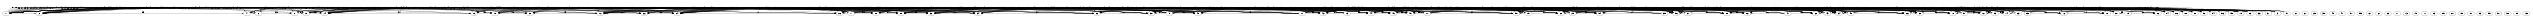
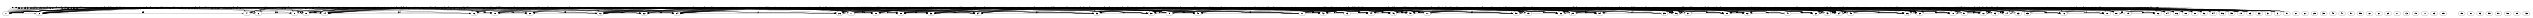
node "87": removed
